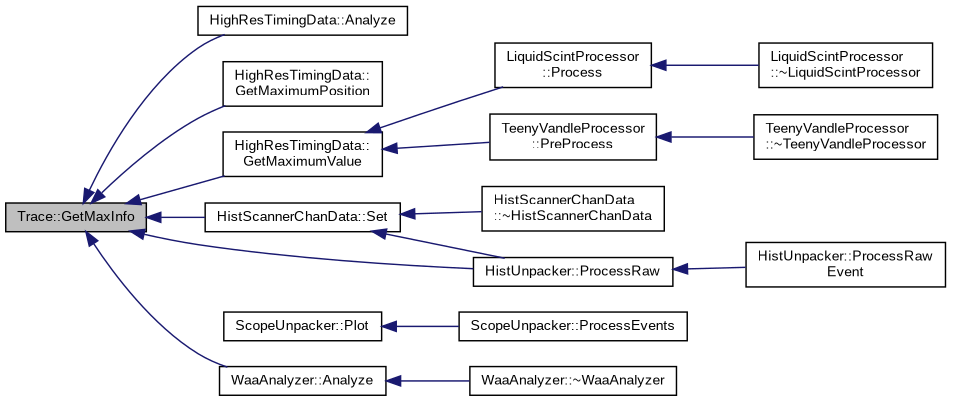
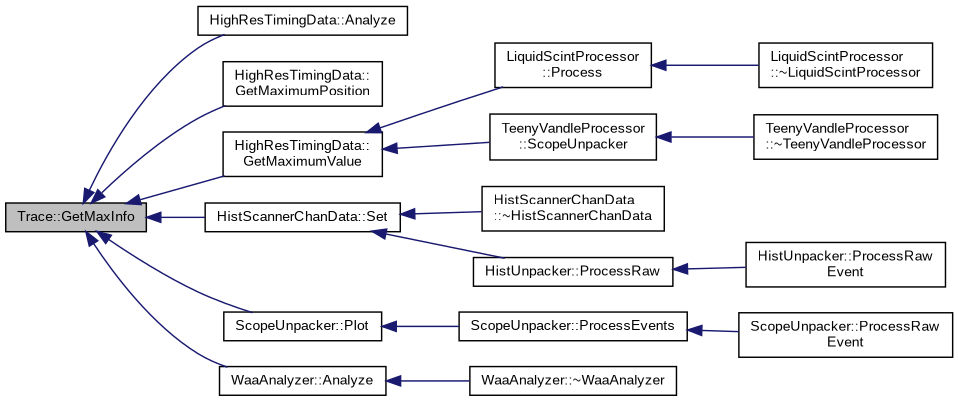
node "TeenyVandleProcessor ::PreProcess": label "TeenyVandleProcessor ::PreProcess" -> "TeenyVandleProcessor ::ScopeUnpacker"
edge "HistUnpacker::ProcessRaw" -> "Trace::GetMaxInfo": now "ScopeUnpacker::Plot" -> "Trace::GetMaxInfo"
node "ScopeUnpacker::ProcessRaw Event": added
